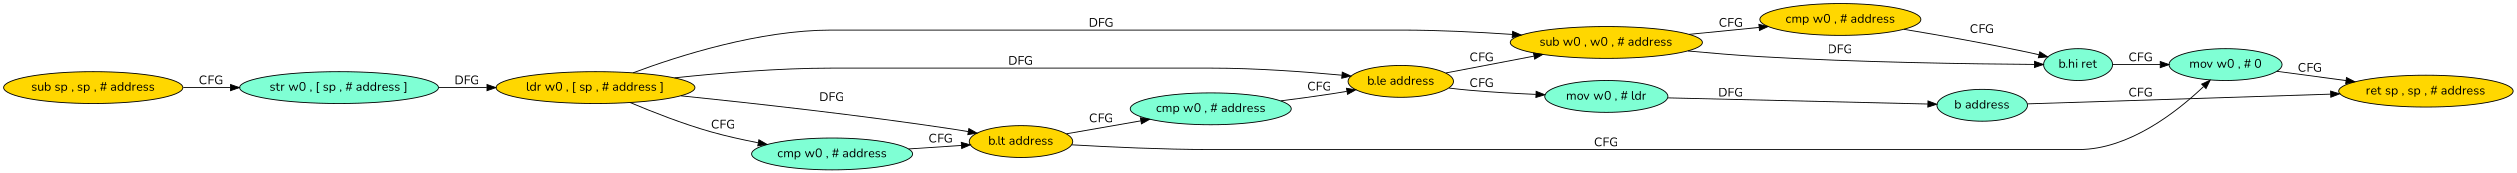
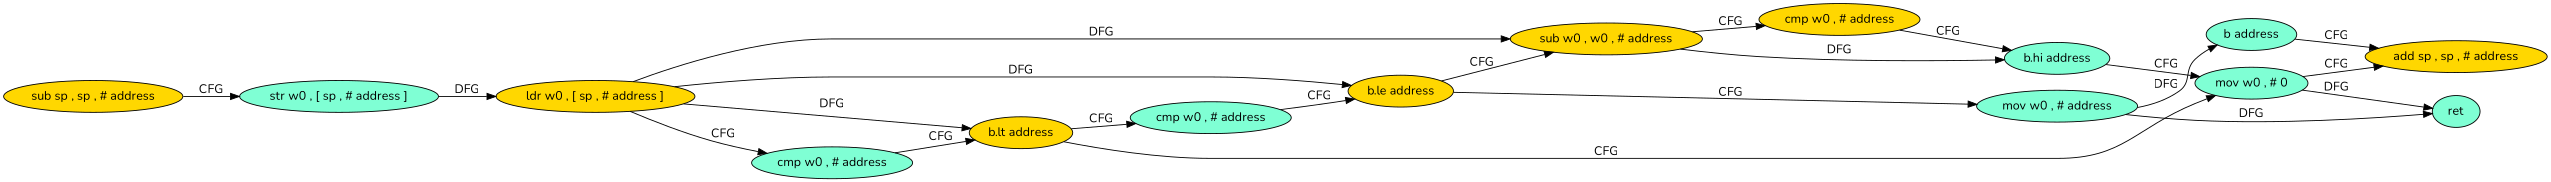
node "b.hi ret": label "b.hi ret" -> "b.hi address"
node "ret sp , sp , # address": label "ret sp , sp , # address" -> "add sp , sp , # address"
node "mov w0 , # ldr": label "mov w0 , # ldr" -> "mov w0 , # address"
node "ret": added
